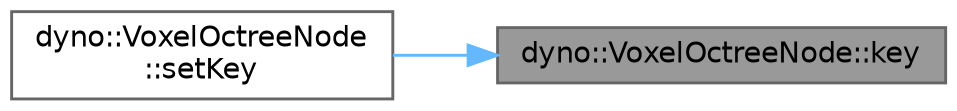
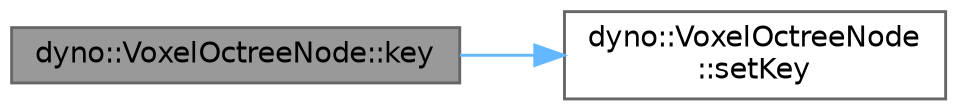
edge "dyno::VoxelOctreeNode ::setKey" -> "dyno::VoxelOctreeNode::key": reversed
